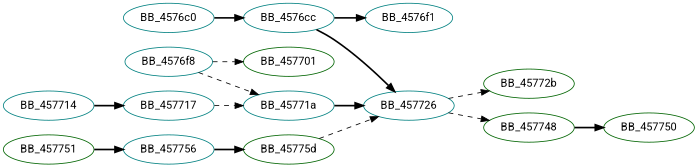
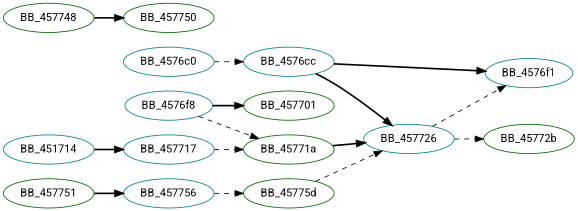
edge "BB_4576c0" -> "BB_4576cc": style bold -> dashed
edge "BB_4576f8" -> "BB_457701": style dashed -> bold
node "BB_457714": label "BB_457714" -> "BB_451714"
node "BB_45771a": color teal -> darkgreen
edge "BB_457726" -> "BB_457748": now "BB_457726" -> "BB_4576f1"
edge "BB_457756" -> "BB_45775d": style bold -> dashed
